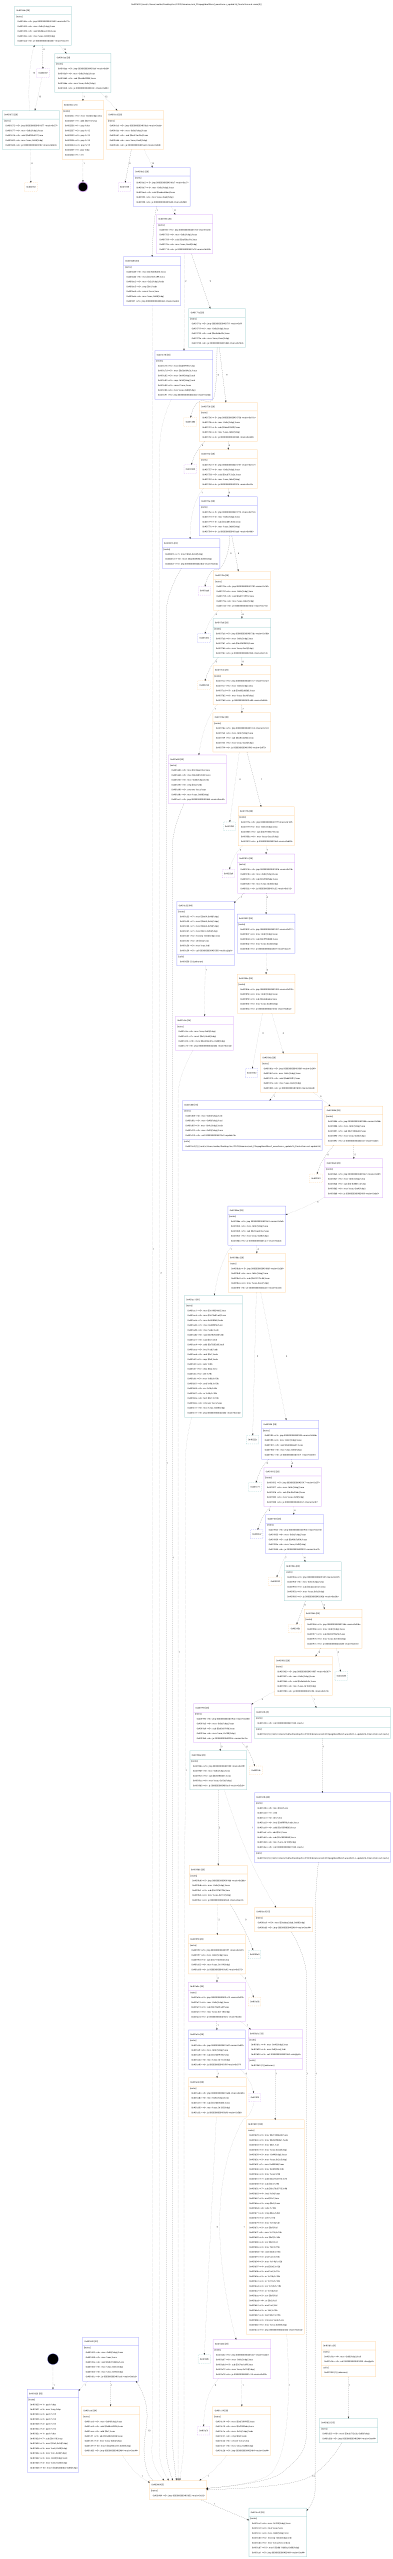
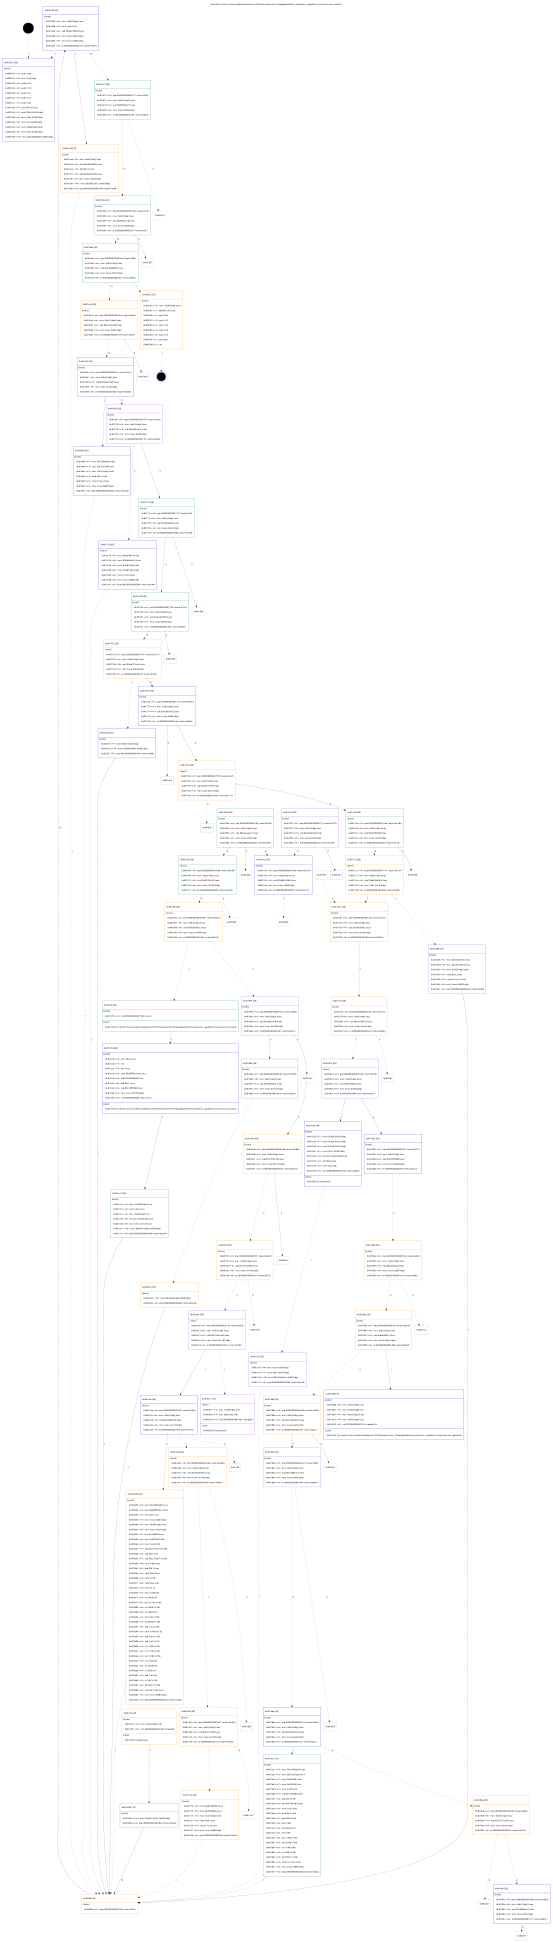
edge "0x402307" -> "0x401672 [28]": now "0x401652 [32]" -> "0x401672 [28]"
node "0x401736 [28]": color darkorange -> teal
edge "0x4017de [28]" -> "0x401f90": reversed
edge "0x4018f6 [28]" -> "0x401912 [28]": removed, label "4"
edge "0x40192e [28]" -> "0x40194a [28]": reversed
node "0x401966 [28]": color darkorange -> teal
node "0x402409": added
edge "0x4019ba [28]" -> "0x4019d6 [28]": now "0x40224c" -> "0x4019d6 [28]"
edge "0x401b1c [13]" -> "0x401b29 [160]": now "0x401a2a [28]" -> "0x401b29 [160]"
edge "0x401f9f" -> "0x401a62 [28]": now "0x401a46 [28]" -> "0x401a62 [28]"
node "0x401a62 [28]": color purple -> darkorange
edge "0x402464 [5]" -> "0x401cc3 [35]": reversed
